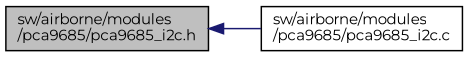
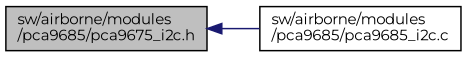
node "sw/airborne/modules /pca9685/pca9685_i2c.h": label "sw/airborne/modules /pca9685/pca9685_i2c.h" -> "sw/airborne/modules /pca9685/pca9675_i2c.h"
